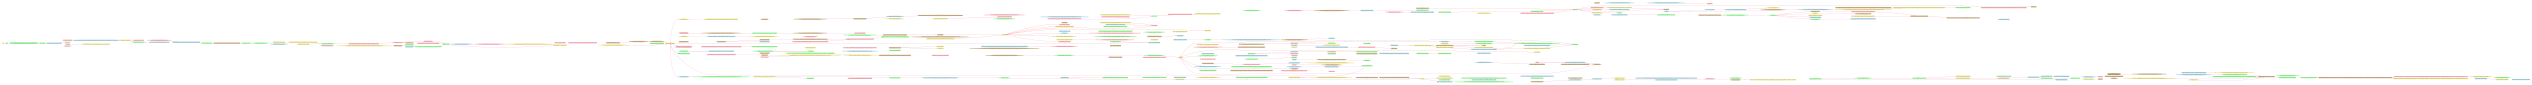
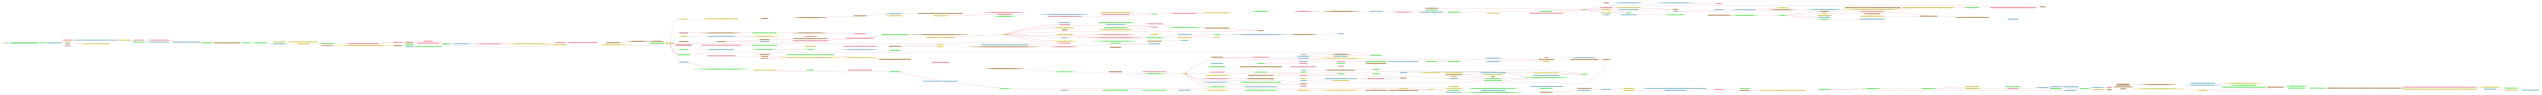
node "Empathy: Tough he may be, but this image left a mark.": added
